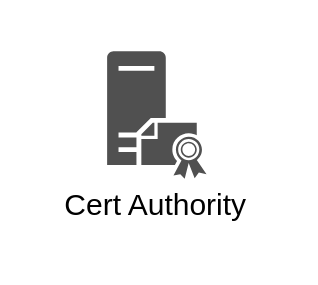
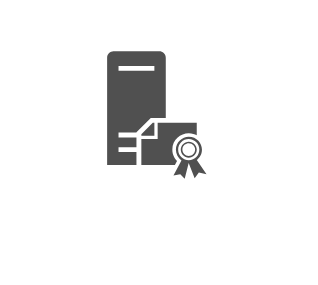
node "Cert Authority": removed
